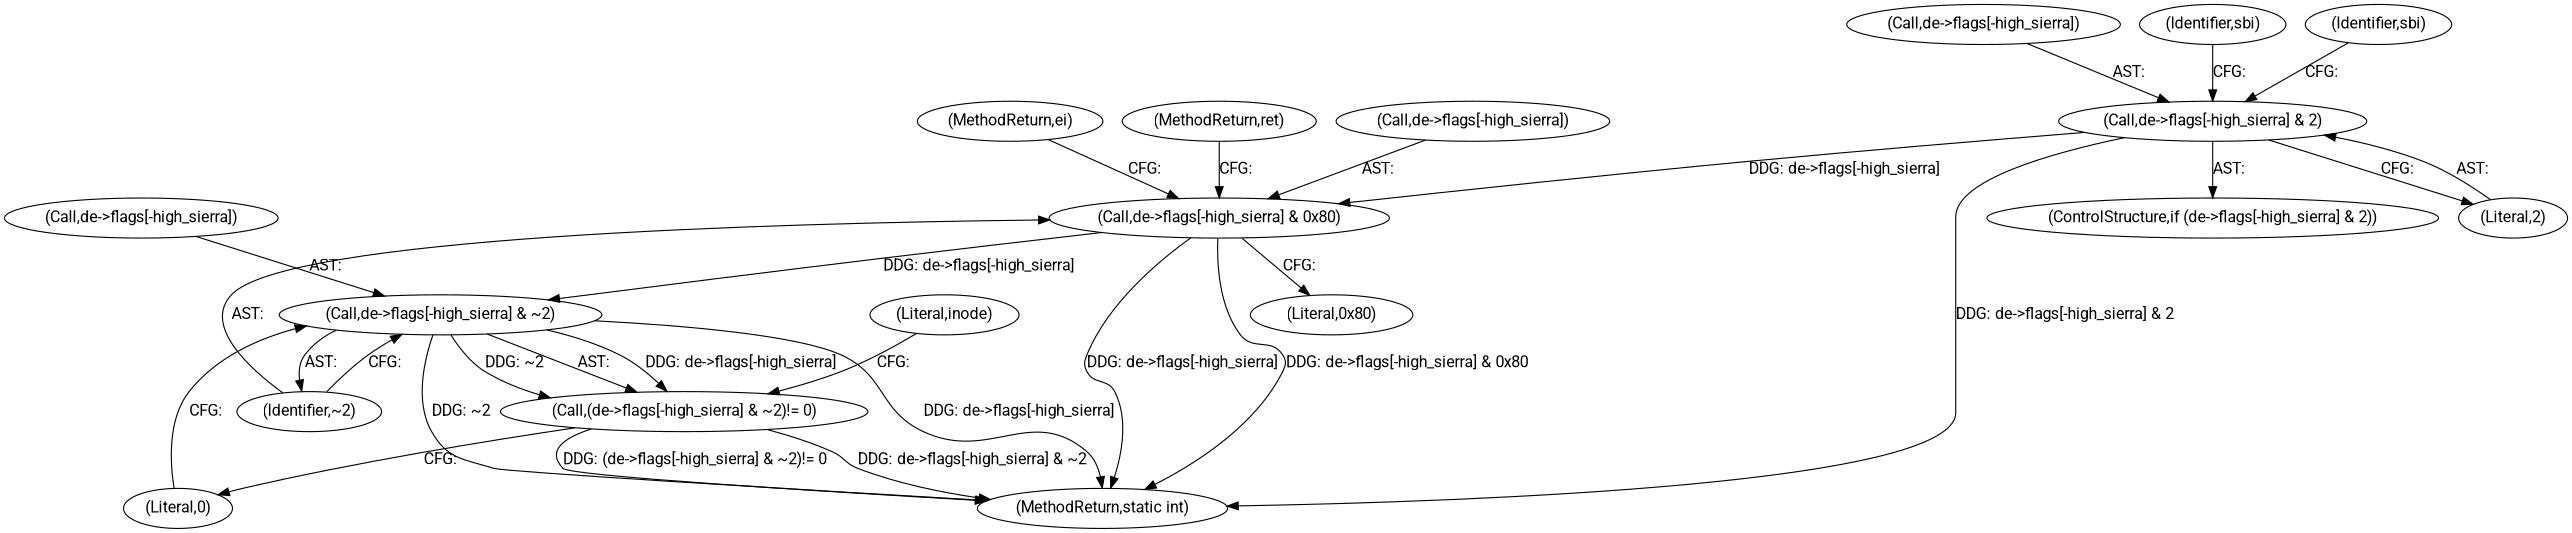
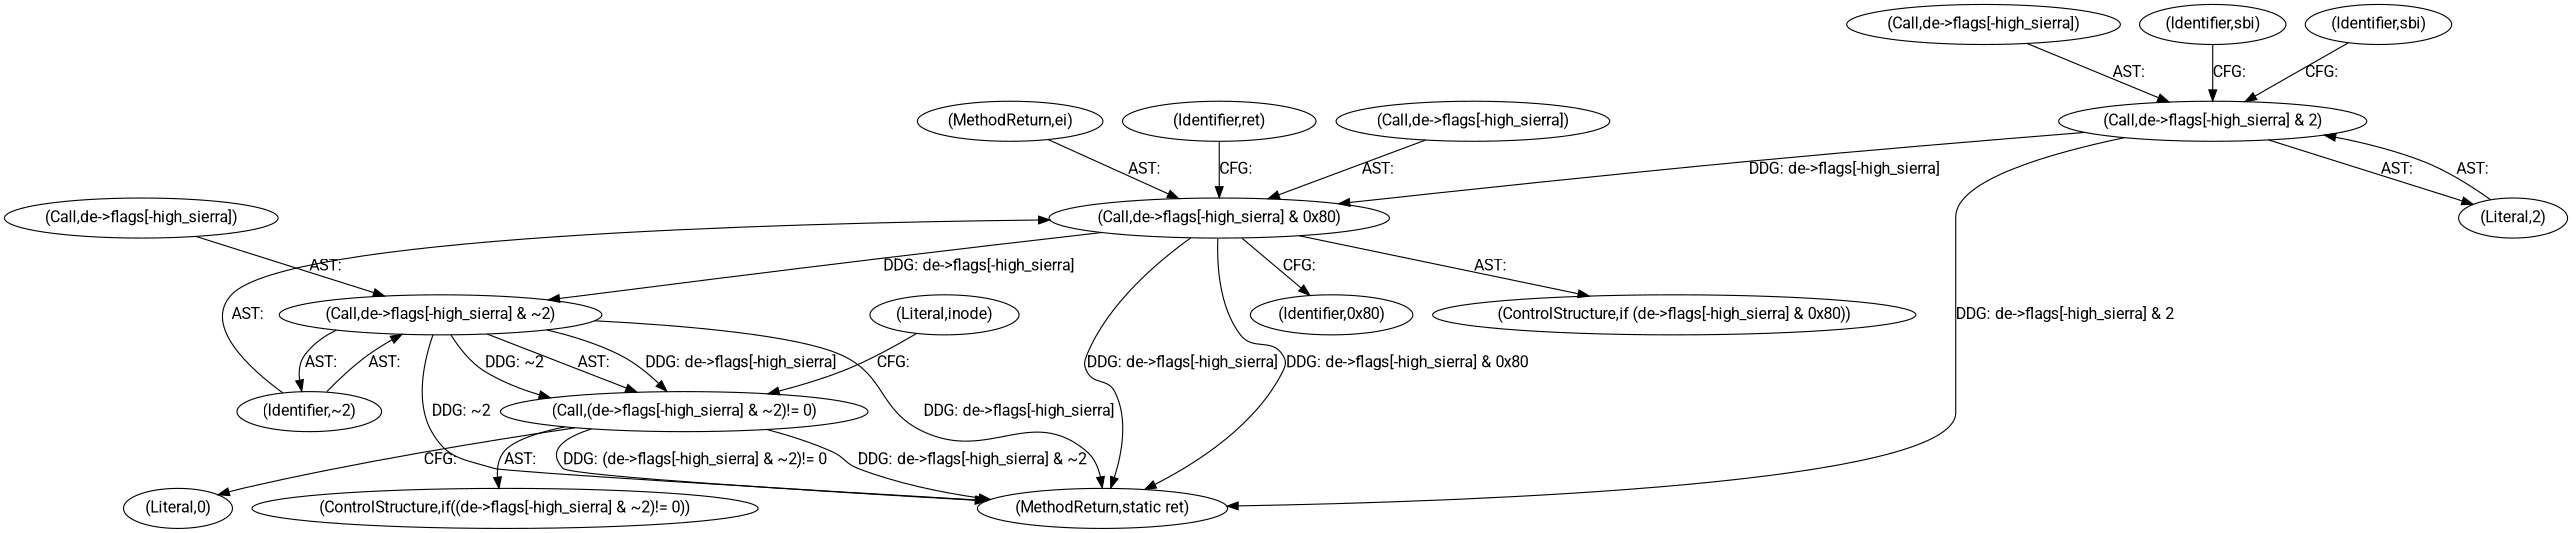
node "(MethodReturn,ret)": label "(MethodReturn,ret)" -> "(Identifier,ret)"
edge "(MethodReturn,ei)" -> "(Call,de->flags[-high_sierra] & 0x80)": label "CFG: " -> "AST: "
edge "(Call,de->flags[-high_sierra] & 2)" -> "(Literal,2)": label "CFG: " -> "AST: "
node "(ControlStructure,if (de->flags[-high_sierra] & 2))": removed
node "(Literal,0x80)": label "(Literal,0x80)" -> "(Identifier,0x80)"
node "(ControlStructure,if (de->flags[-high_sierra] & 0x80))": added
edge "(Identifier,~2)" -> "(Call,de->flags[-high_sierra] & ~2)": label "CFG: " -> "AST: "
edge "(Literal,0)" -> "(Call,de->flags[-high_sierra] & ~2)": removed, label "CFG:"
node "(ControlStructure,if((de->flags[-high_sierra] & ~2)!= 0))": added
node "(MethodReturn,static int)": label "(MethodReturn,static int)" -> "(MethodReturn,static ret)"
